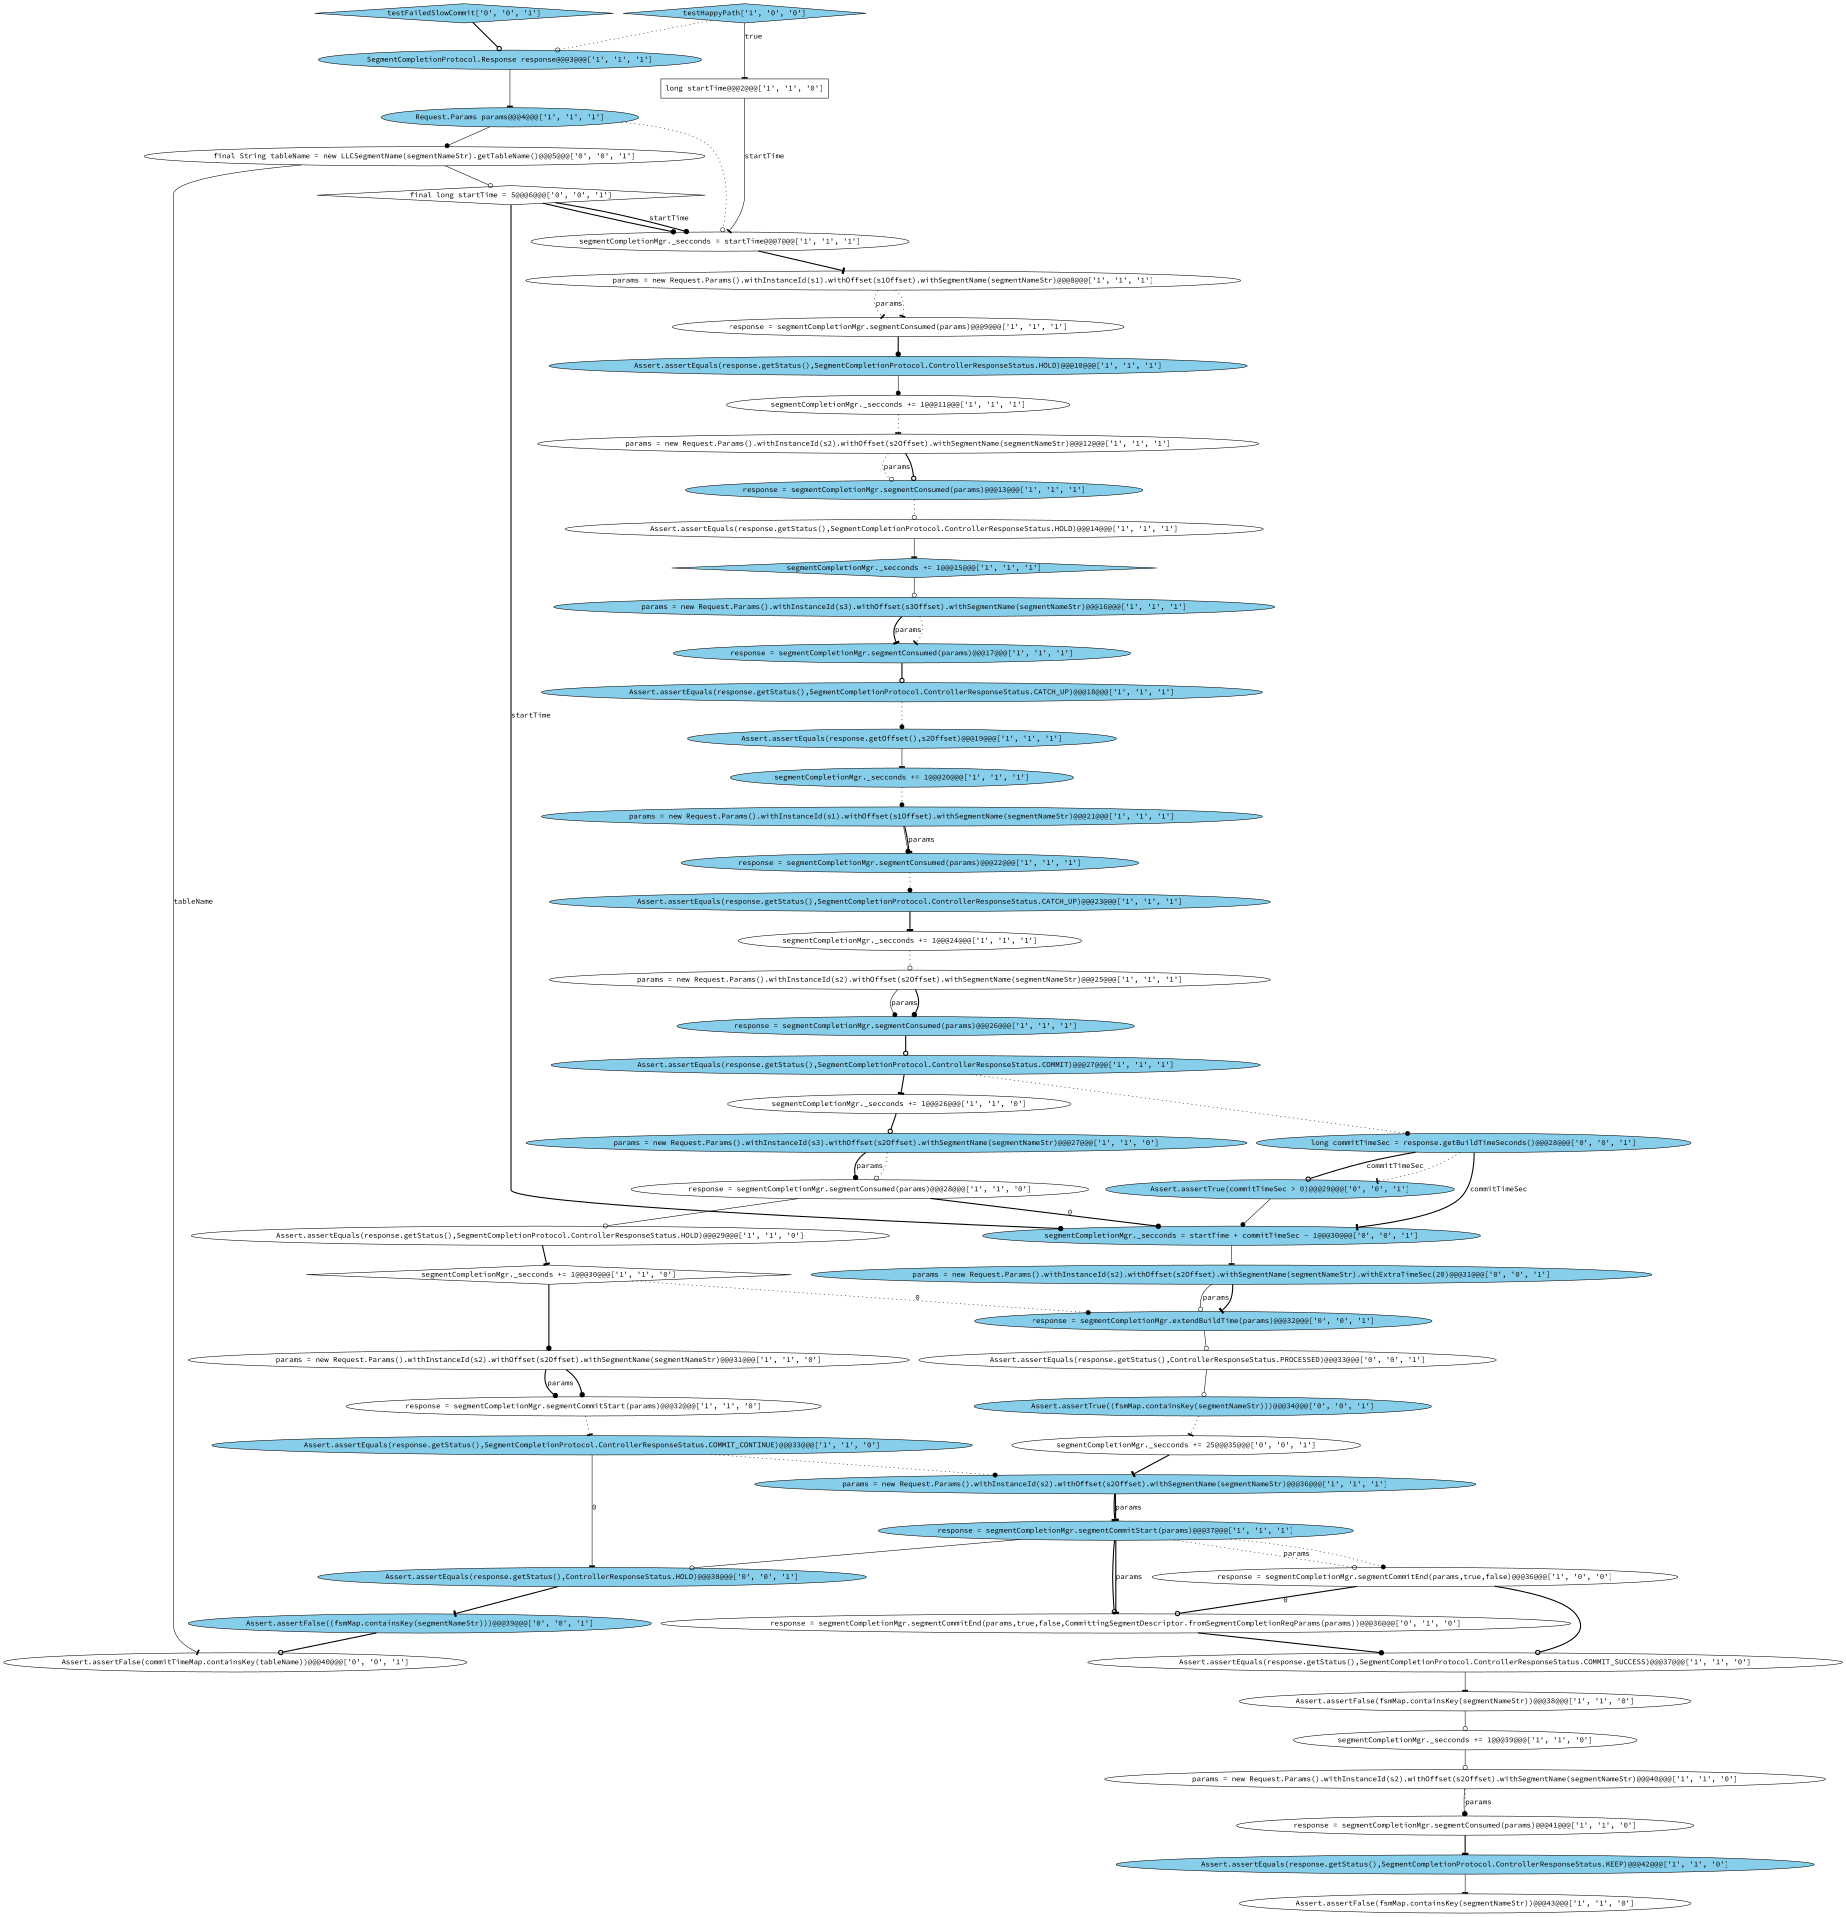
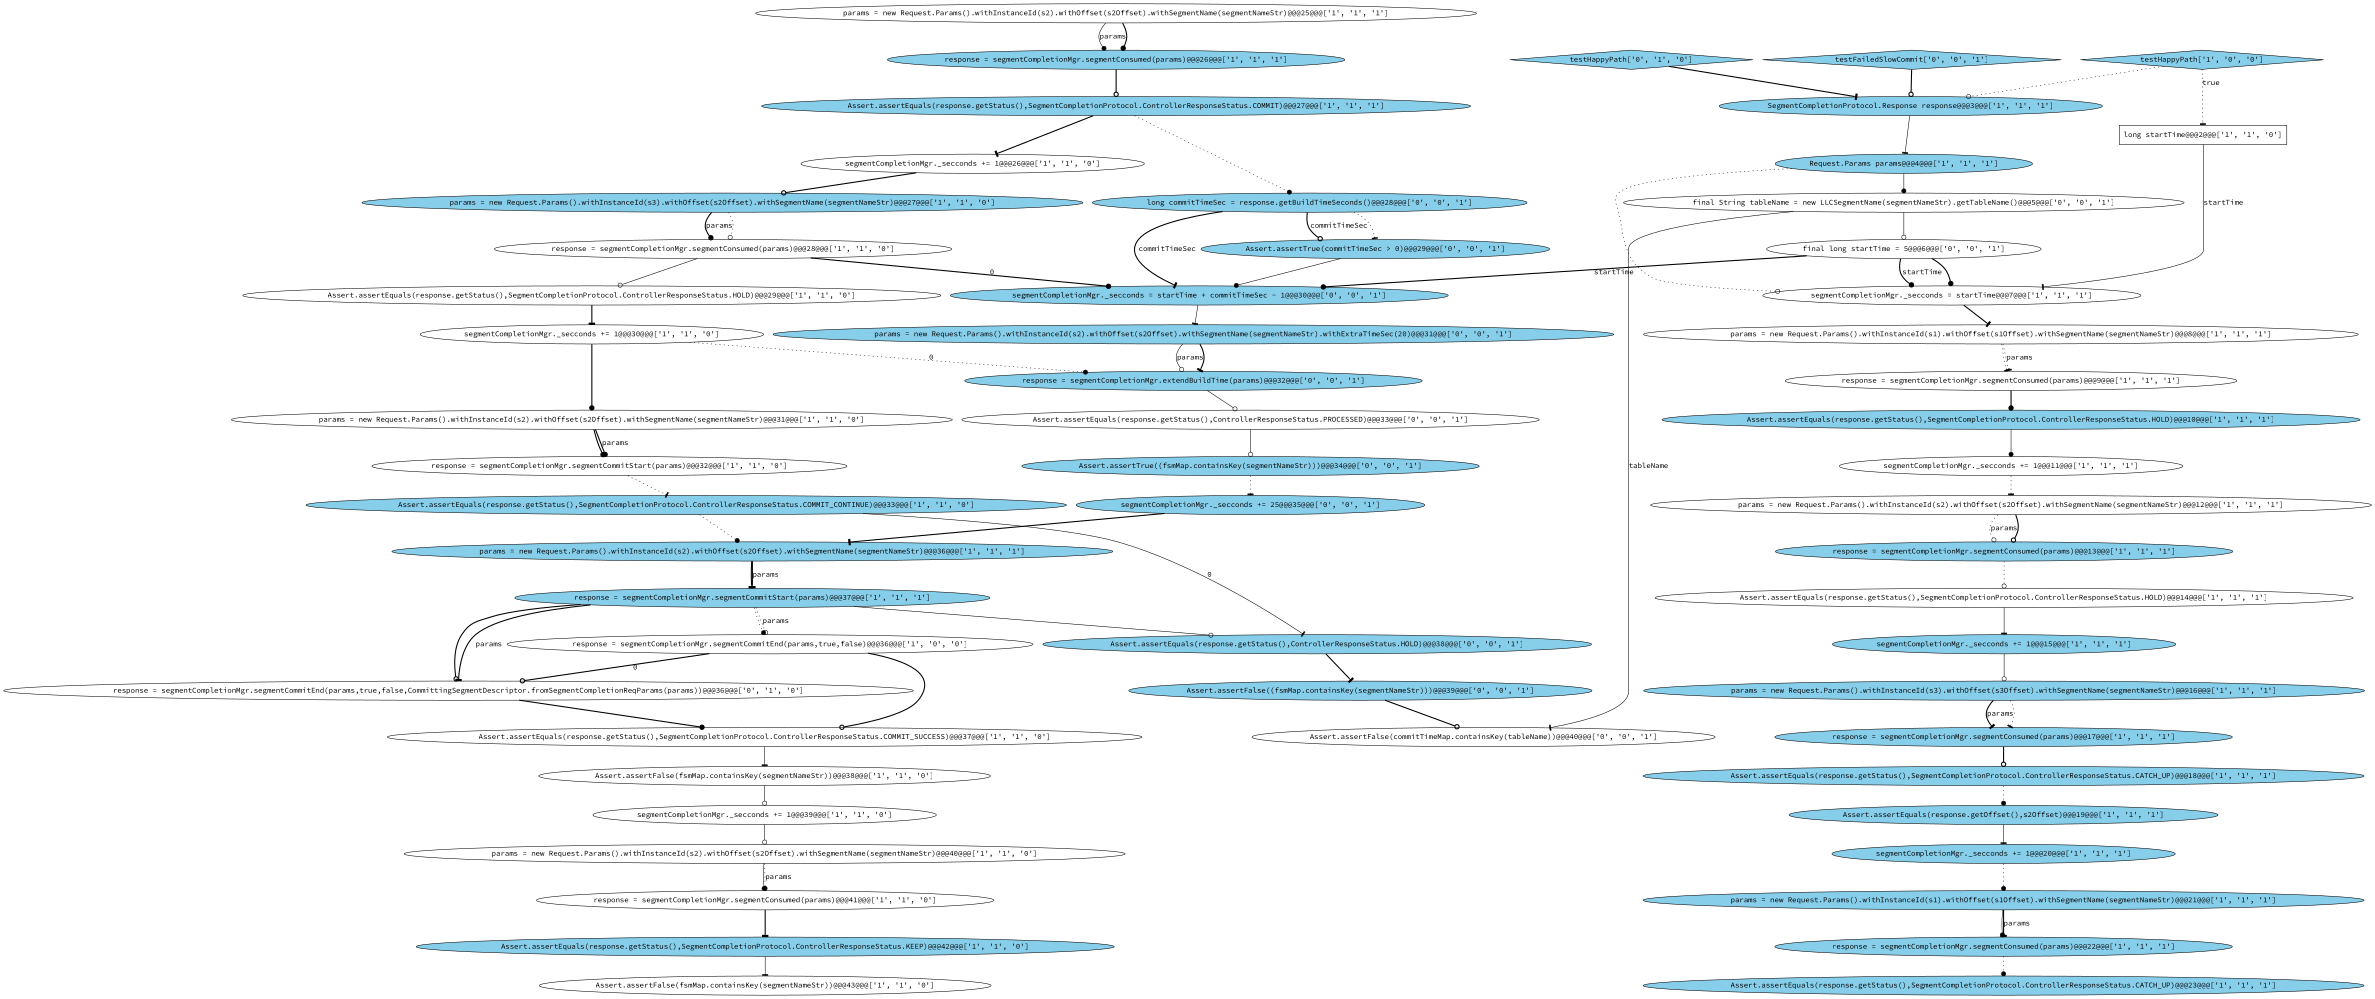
edge "testHappyPath['1', '0', '0']" -> "long startTime@@@2@@@['1', '1', '0']": style solid -> dotted
node "testHappyPath['0', '1', '0']": added
node "final long startTime = 5@@@6@@@['0', '0', '1']": shape diamond -> ellipse
node "segmentCompletionMgr._secconds += 1@@@15@@@['1', '1', '1']": shape diamond -> ellipse
node "segmentCompletionMgr._secconds += 1@@@24@@@['1', '1', '1']": removed
node "segmentCompletionMgr._secconds += 1@@@30@@@['1', '1', '0']": shape diamond -> ellipse
node "segmentCompletionMgr._secconds += 25@@@35@@@['0', '0', '1']": fillcolor white -> skyblue
